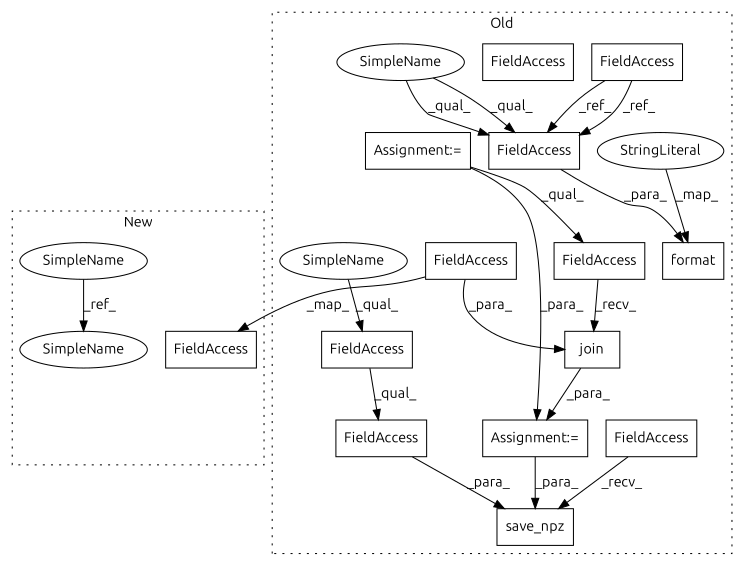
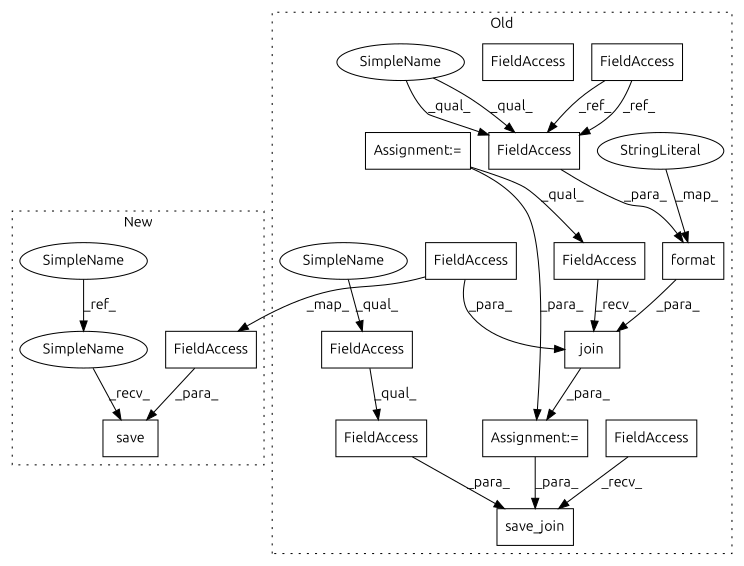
edge "format" -> "join": added, label "_para_"
node "save": added
node "save_npz": label "save_npz" -> "save_join"
